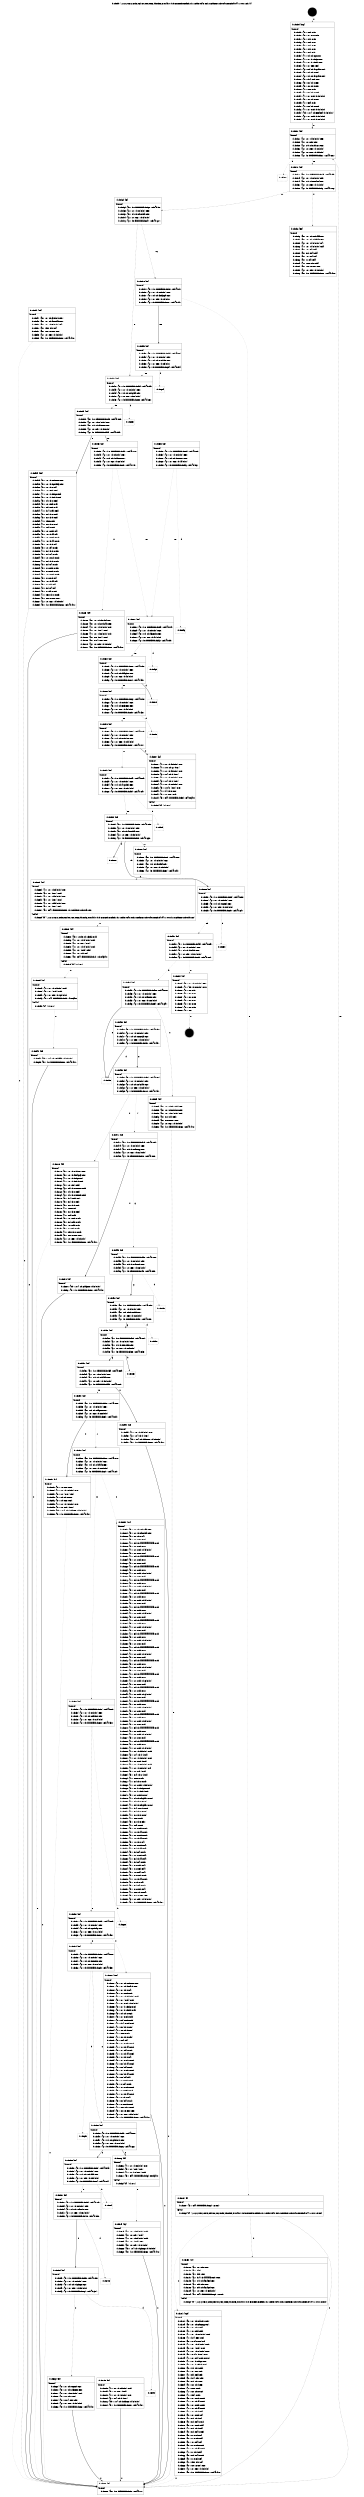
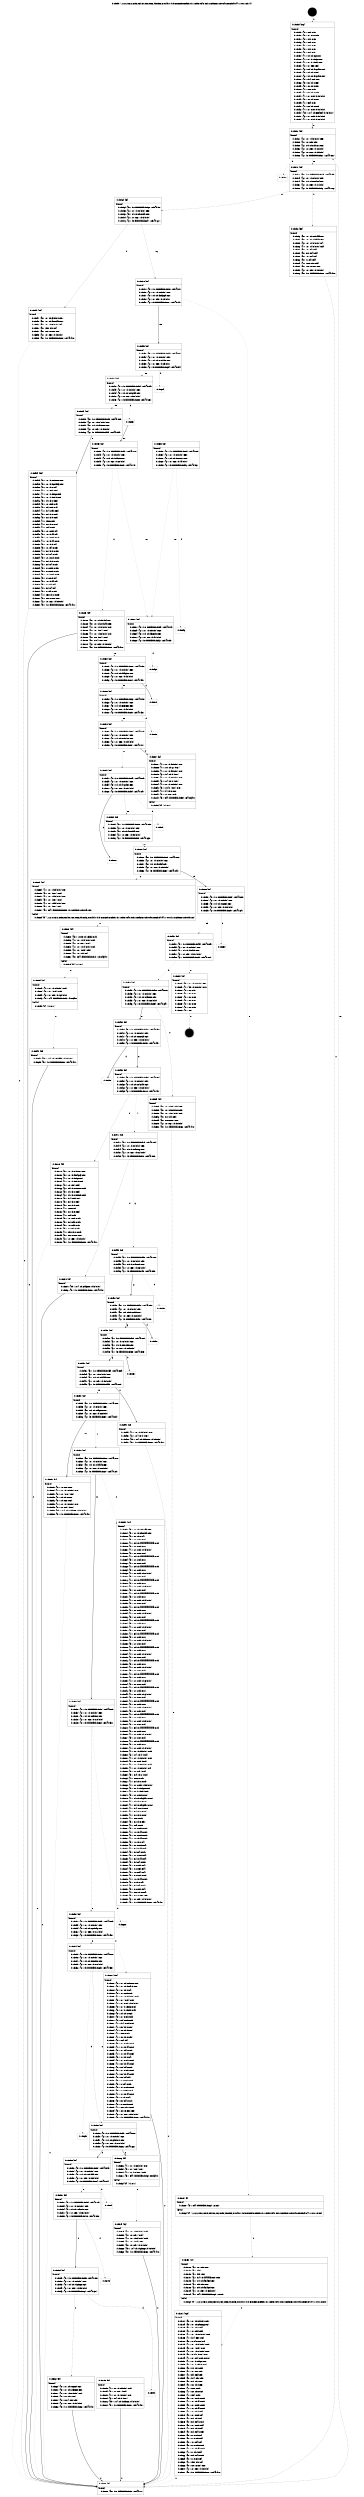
edge "0x401d60 [28]" -> "0x401db4 [28]": now "0x401d60 [28]" -> "0x4022f7 [30]"
edge "0x401dd0 [28]" -> "0x401dec [28]": now "0x40281e" -> "0x401dec [28]"
edge "0x401e24 [28]" -> "0x401e40 [28]": now "0x402425 [39]" -> "0x401e40 [28]"
edge "0x401eb0 [28]" -> "0x402315": now "0x401e94 [28]" -> "0x402315"
edge "0x401eb0 [28]" -> "0x401ee8 [28]": now "0x401ecc [28]" -> "0x401ee8 [28]"
edge "0x401f20 [28]" -> "0x402bb3": now "0x401f20 [28]" -> "0x401f3c [28]"
edge "0x401f74 [28]" -> "0x40257c [15]": style bold -> dashed
edge "0x401fac [28]" -> "0x40297a": style dotted -> bold
edge "0x402000 [28]" -> "0x40258b [34]": label " 1" -> " 15"
edge "0x40201c [28]" -> "0x402038 [28]": style dotted -> bold
edge "0x40299d [28]" -> "0x402c22 [5]": style bold -> dashed
edge "0x4024a7 [5]" -> "0x4024d4 [168]": now "0x4024ac [40]" -> "0x4024d4 [168]"
edge "0x4024a7 [5]" -> "0x402c22 [5]": now "0x402106 [53]" -> "0x402c22 [5]"
